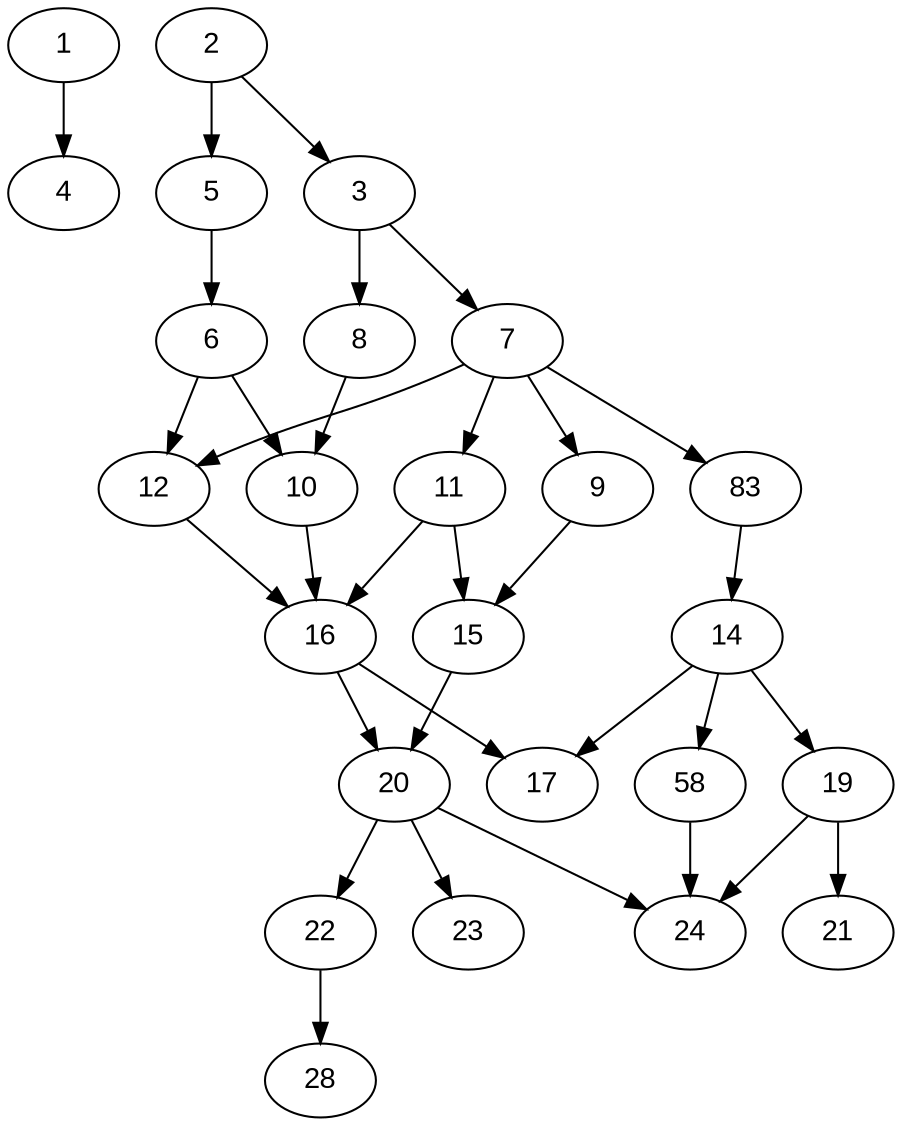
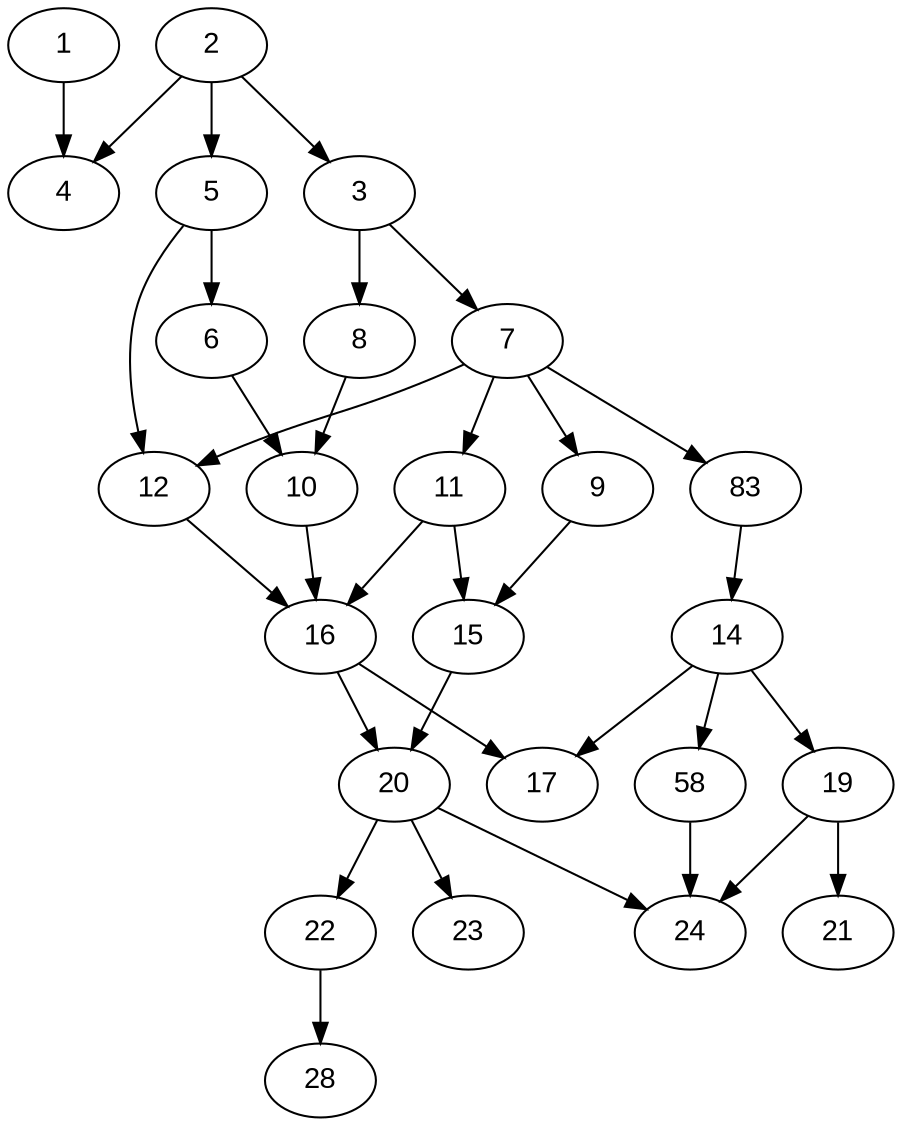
edge "2" -> "4": added
edge "6" -> "12": now "5" -> "12"
